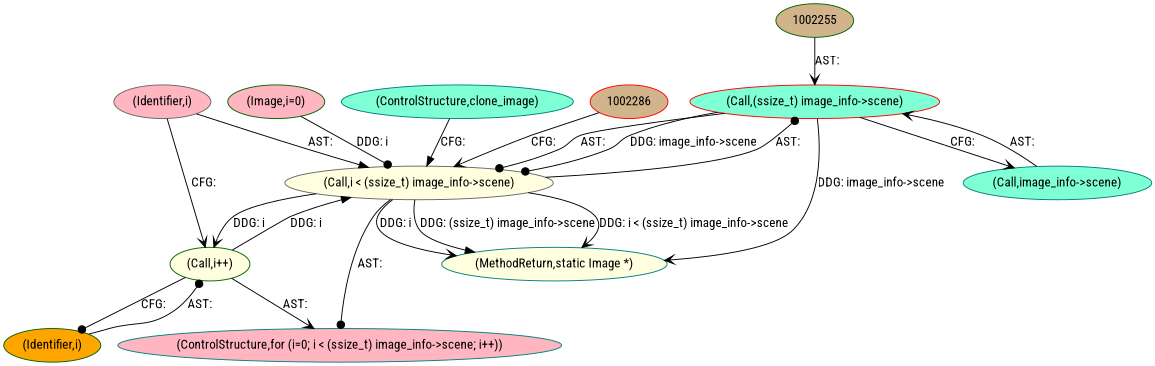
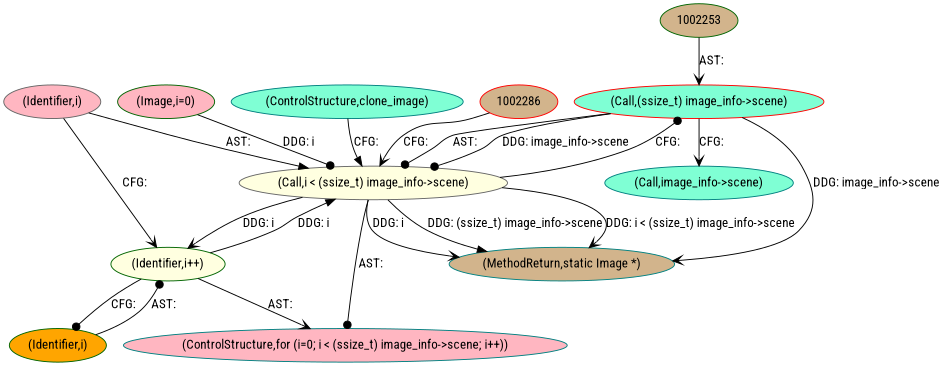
node "1002255": label "1002255" -> "1002253"
edge "(Call,image_info->scene)" -> "(Call,(ssize_t) image_info->scene)": removed, label "AST:"
edge "(Call,i < (ssize_t) image_info->scene)" -> "(Call,(ssize_t) image_info->scene)": label "AST: " -> "CFG: "
node "(Call,i++)": label "(Call,i++)" -> "(Identifier,i++)"
node "(MethodReturn,static Image *)": fillcolor lightyellow -> tan
